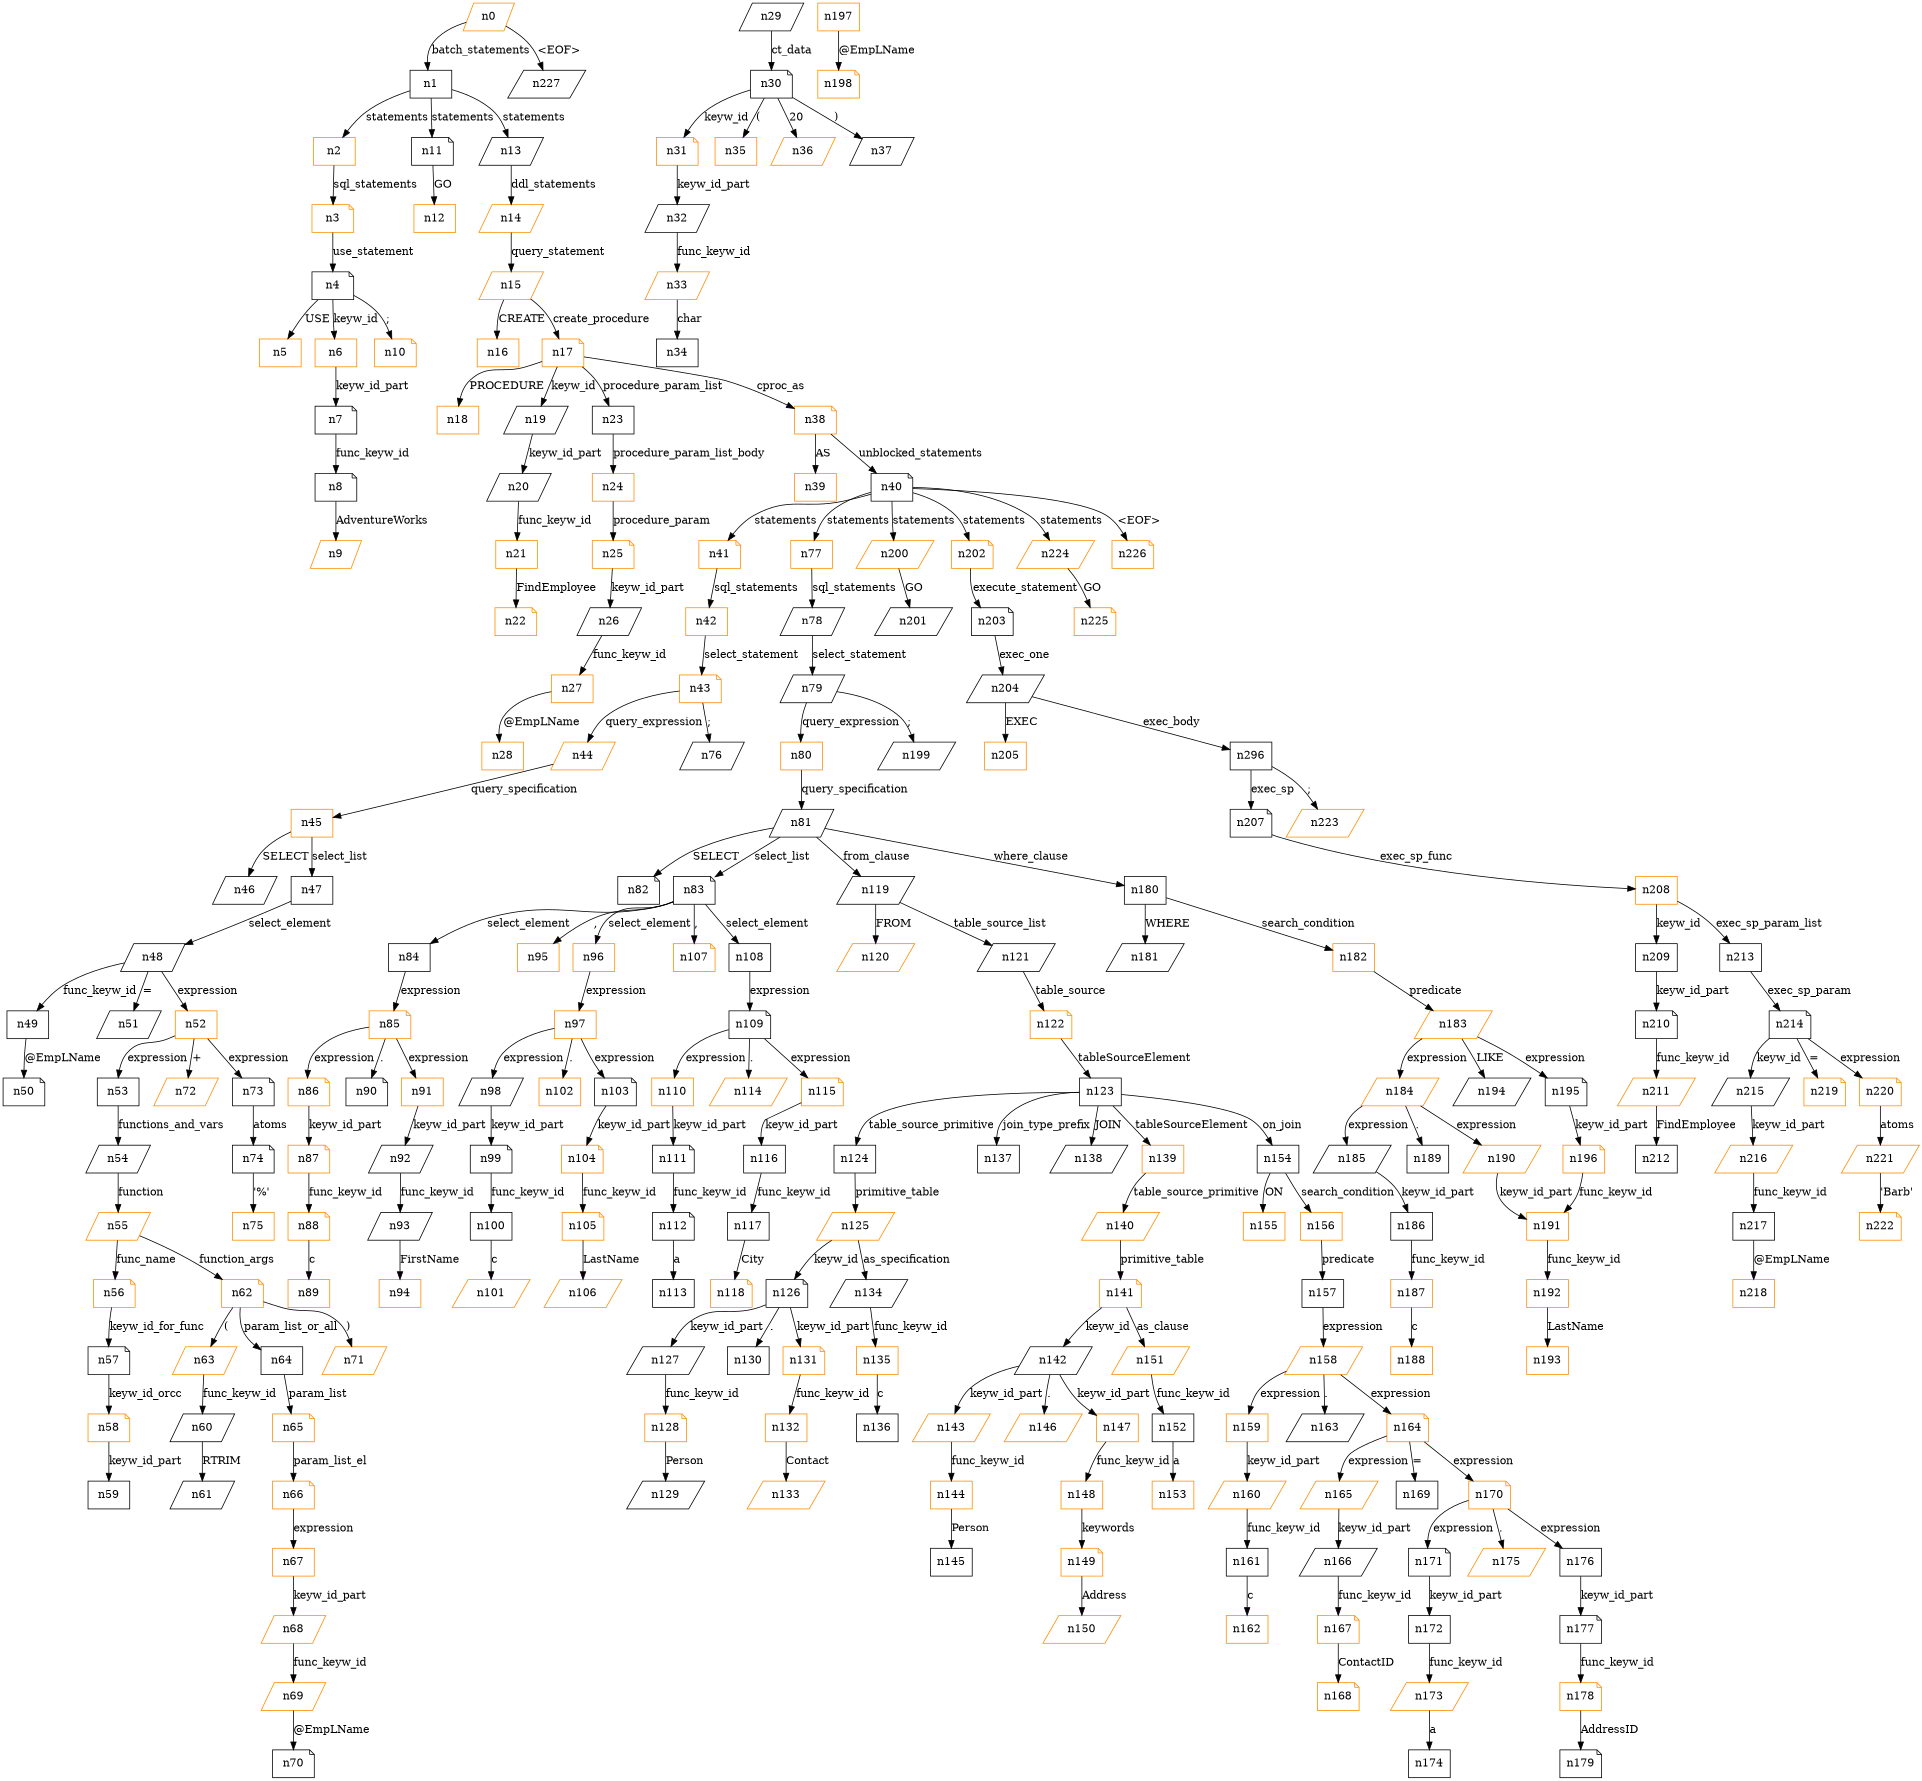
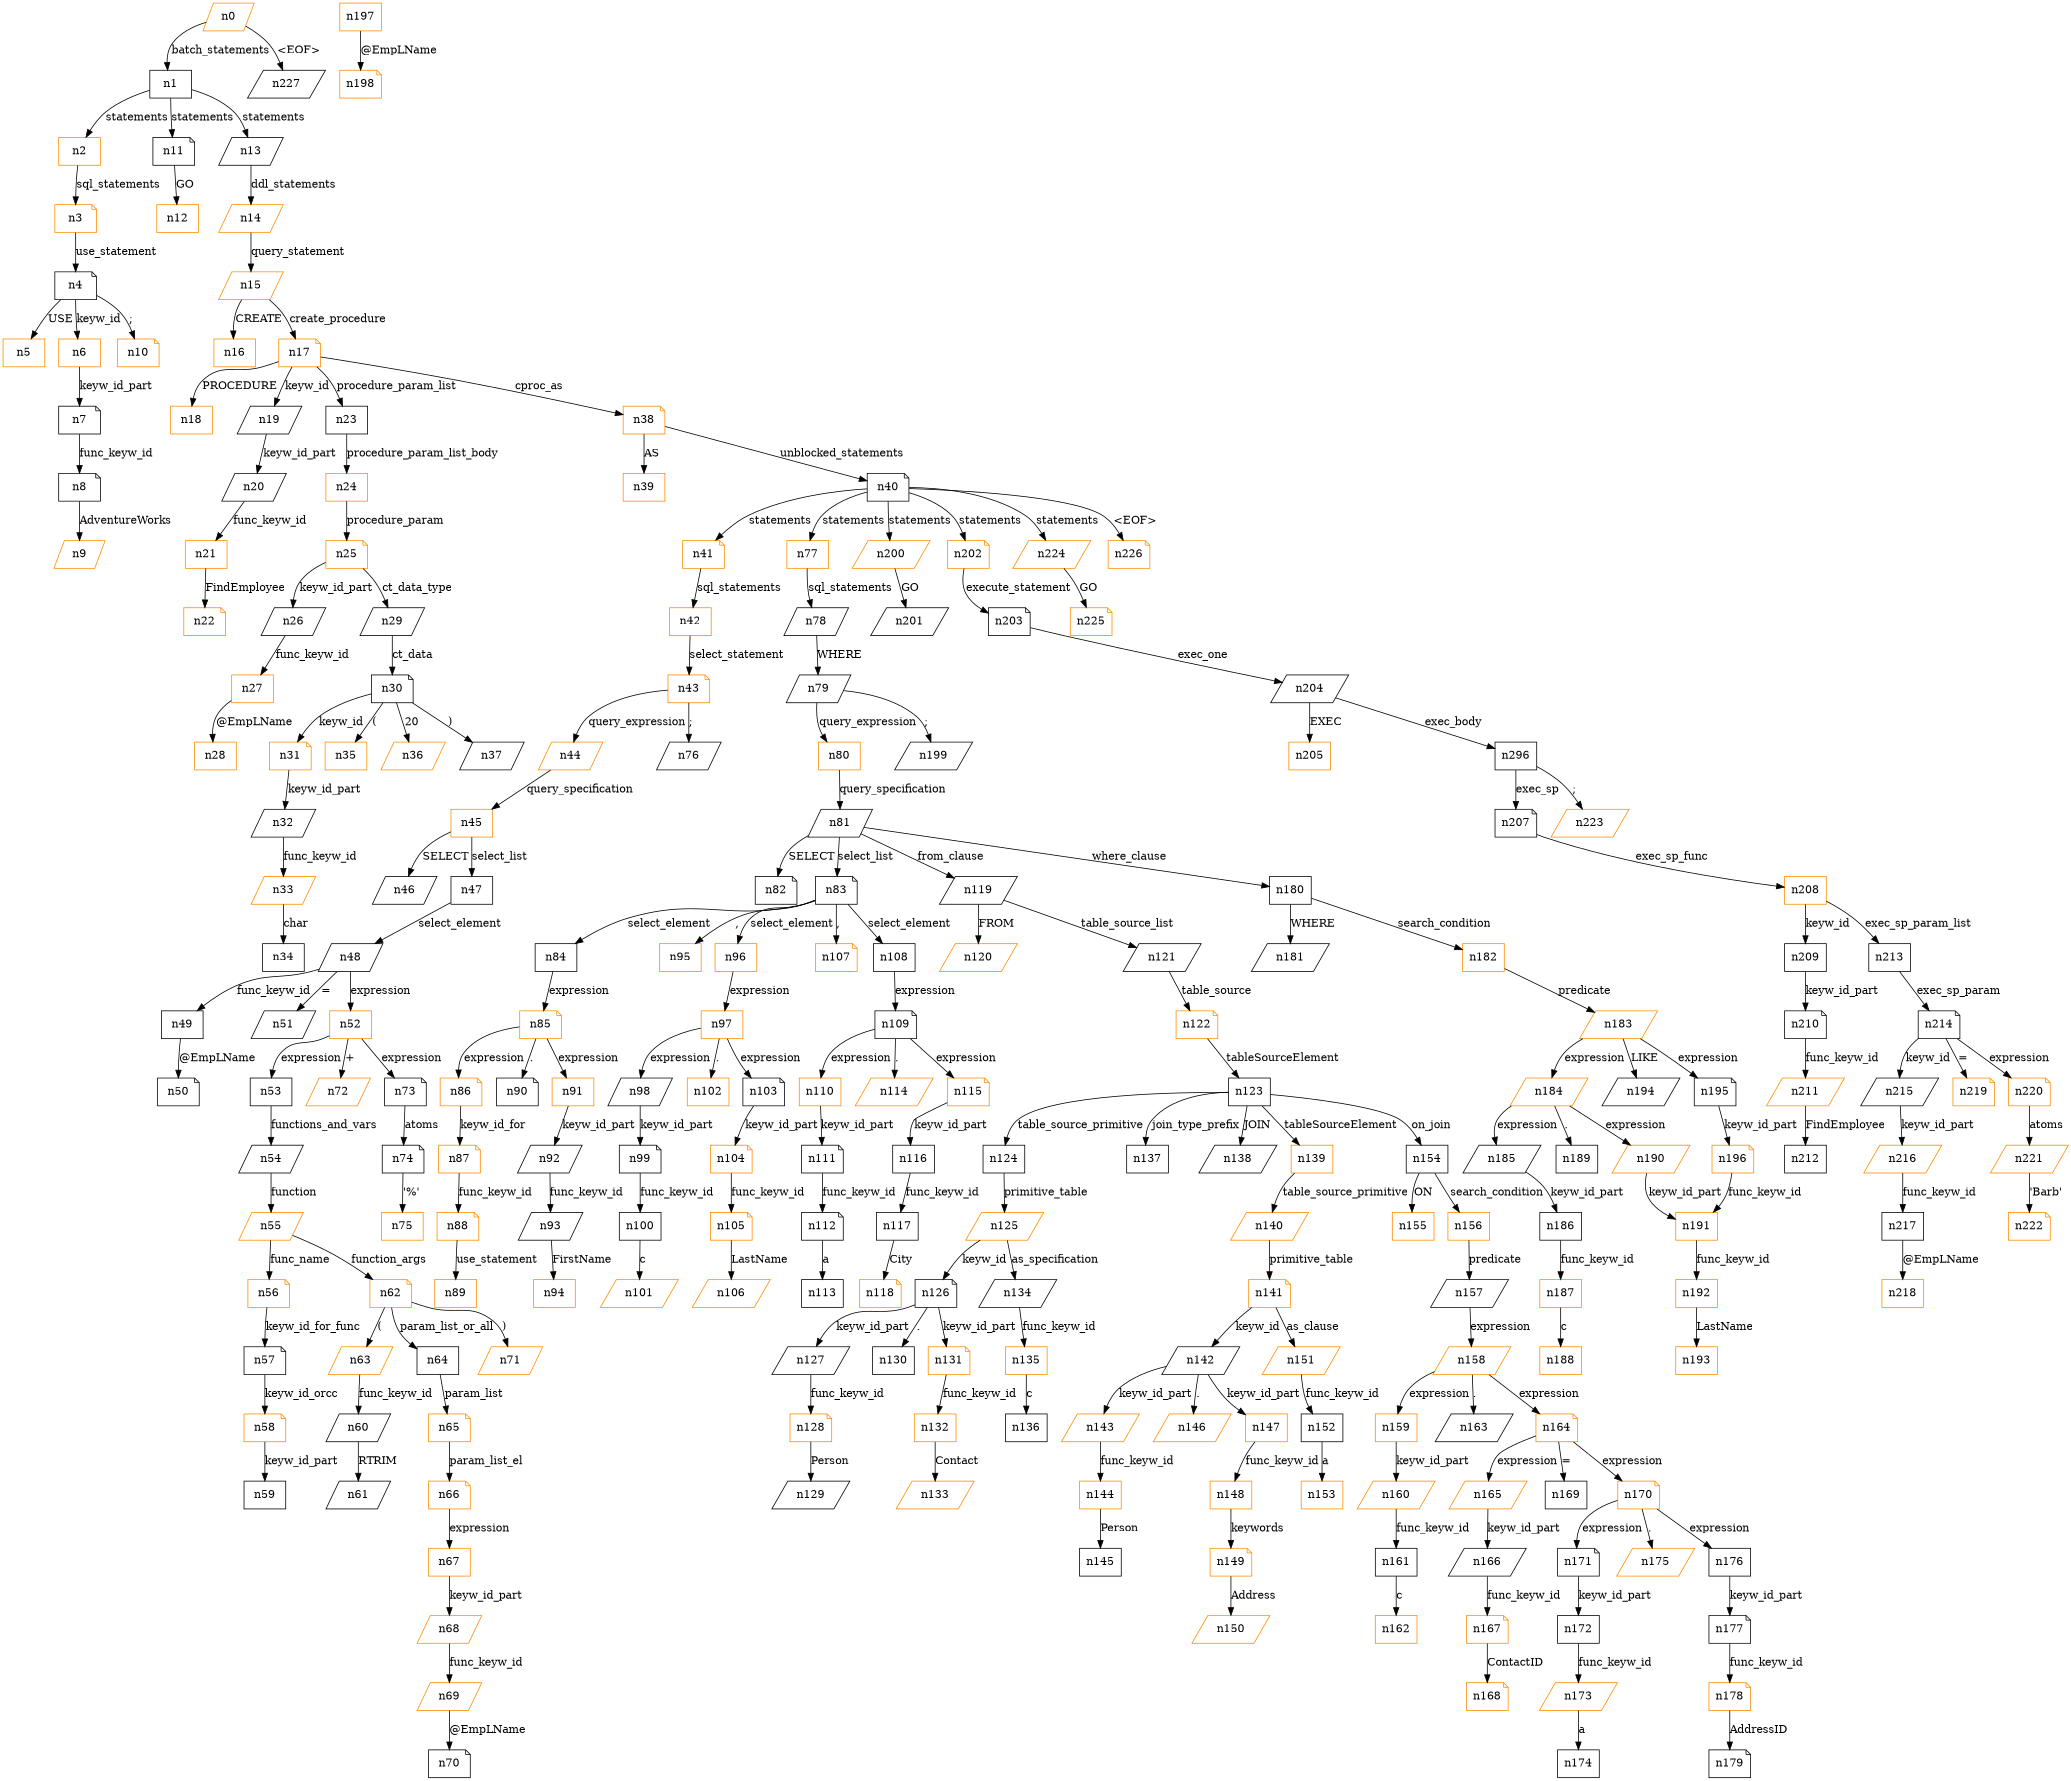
edge "n25" -> "n29": added, label "ct_data_type"
edge "n78" -> "n79": label "select_statement" -> "WHERE"
edge "n86" -> "n87": label "keyw_id_part" -> "keyw_id_for"
edge "n88" -> "n89": label "c" -> "use_statement"
node "n157": shape box -> parallelogram
